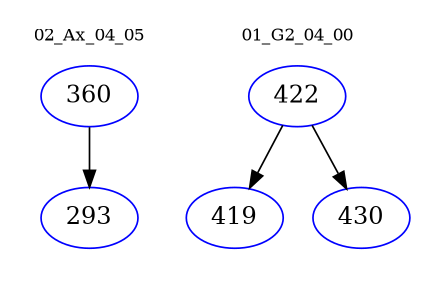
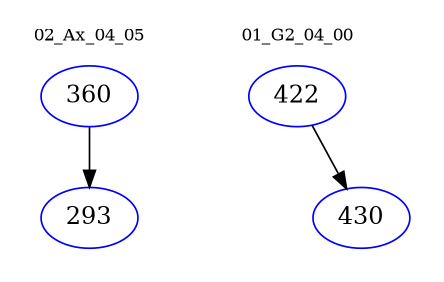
node "419": removed
